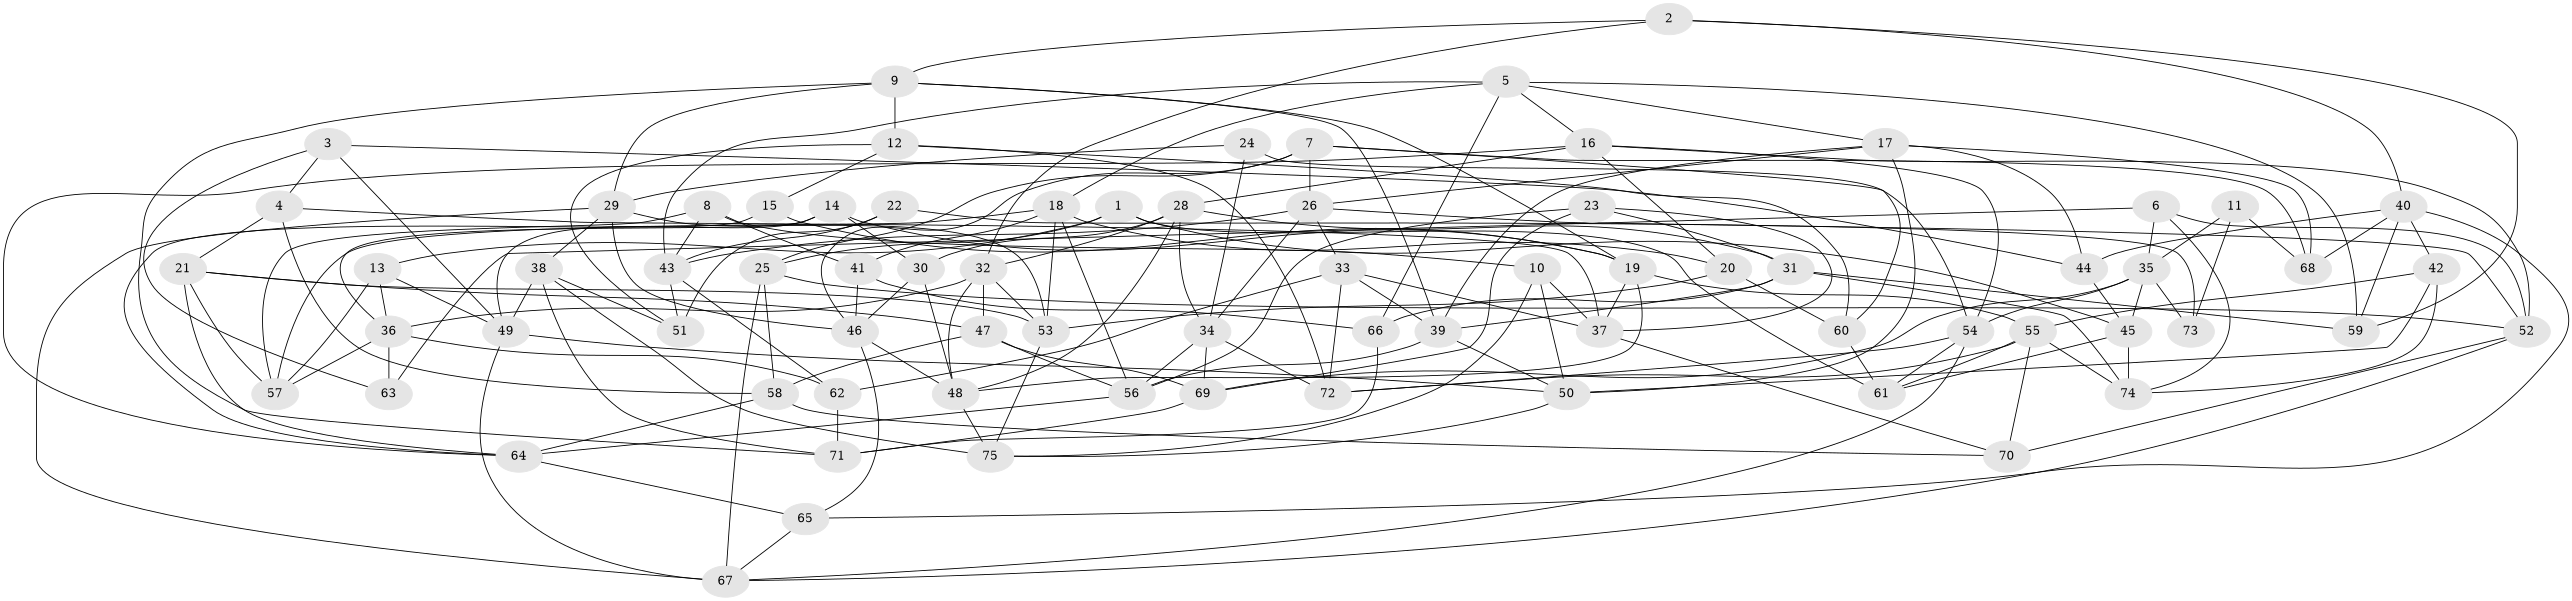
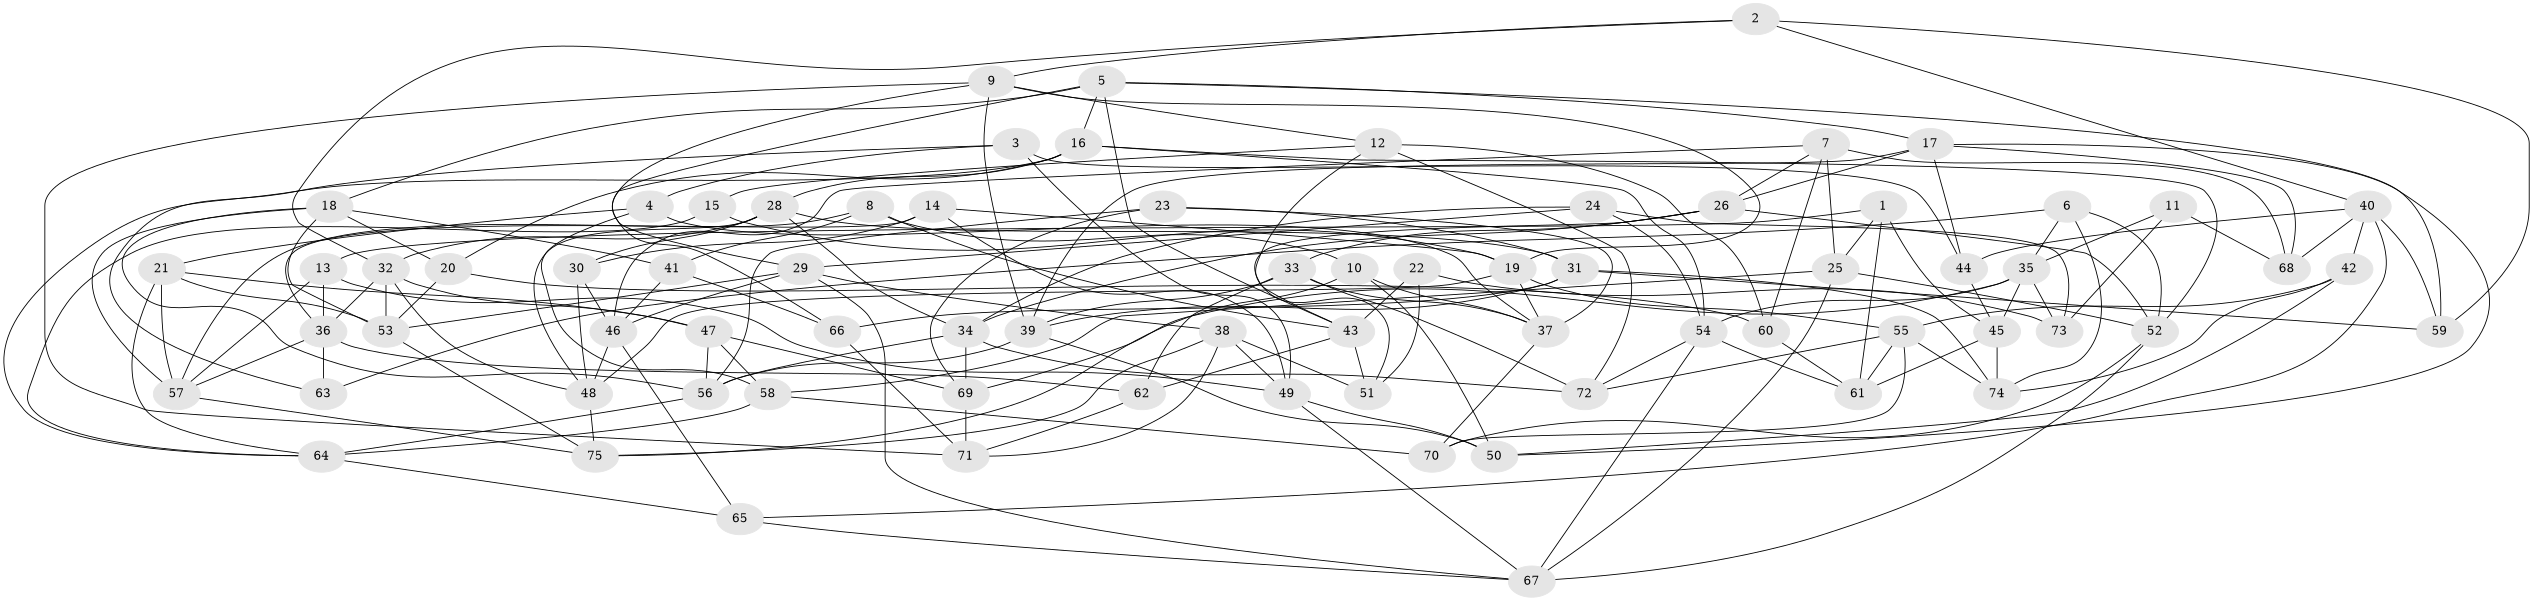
edge "24" -- "73": added
edge "50" -- "75": now "57" -- "75"
